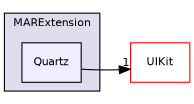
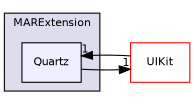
edge "UIKit" -> "Quartz": added
